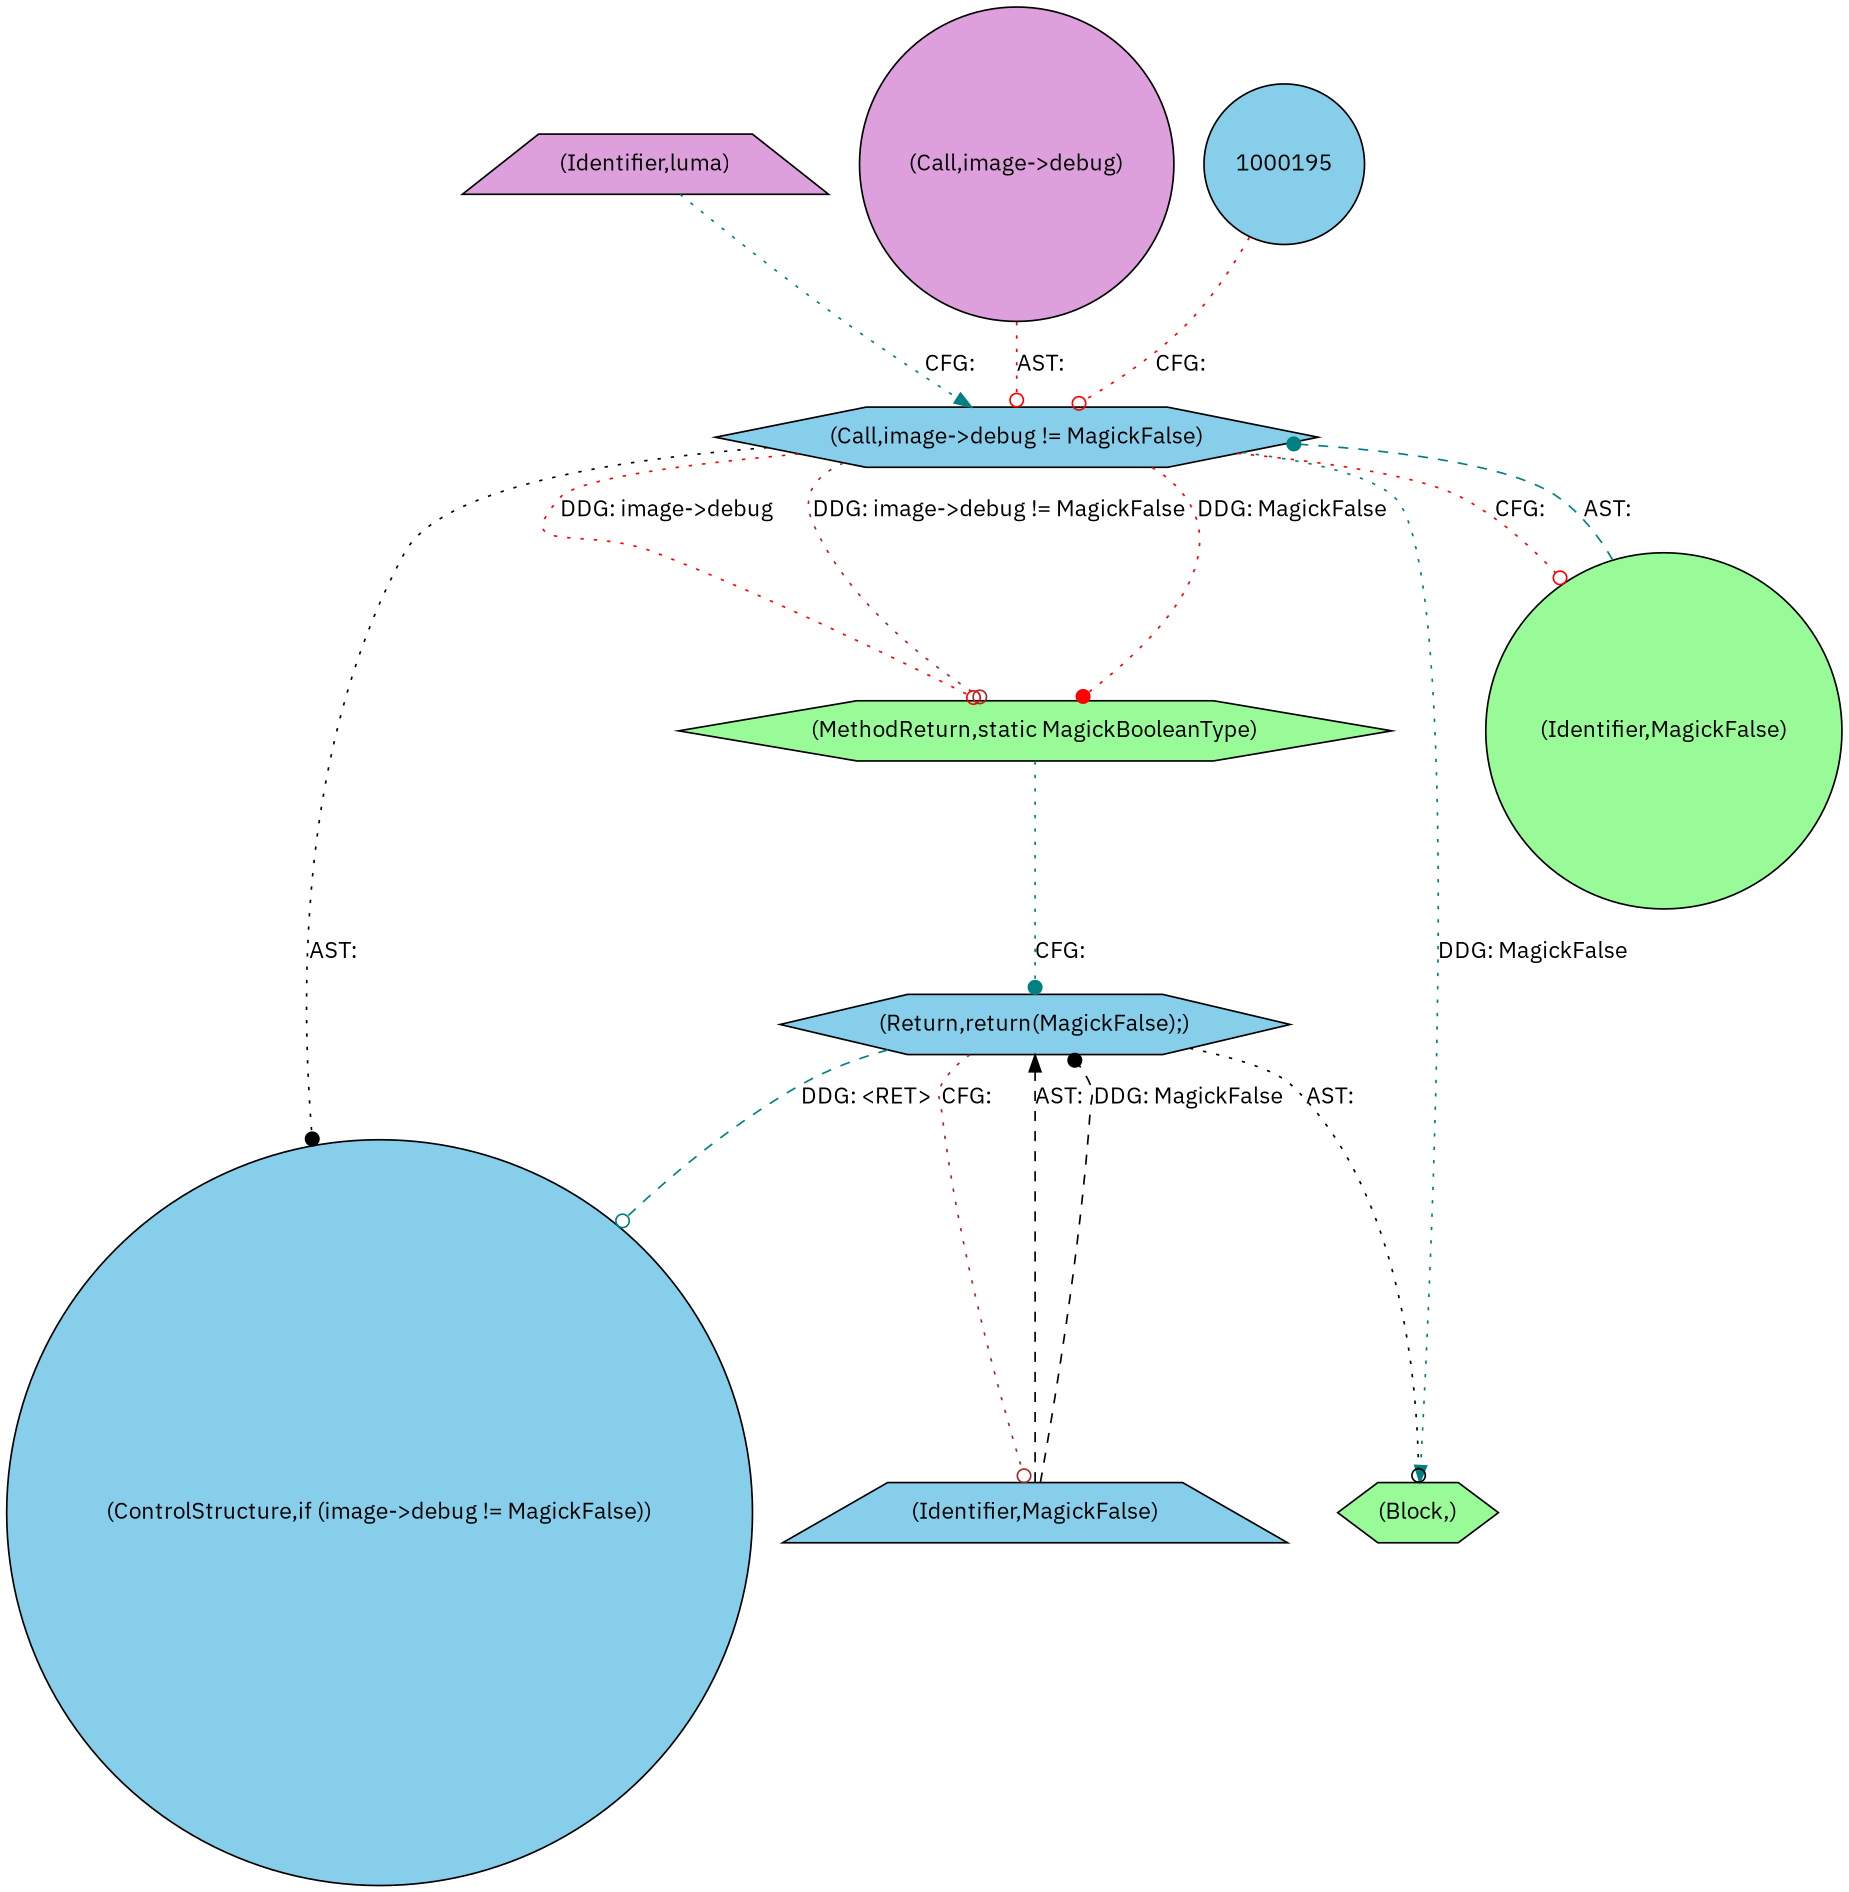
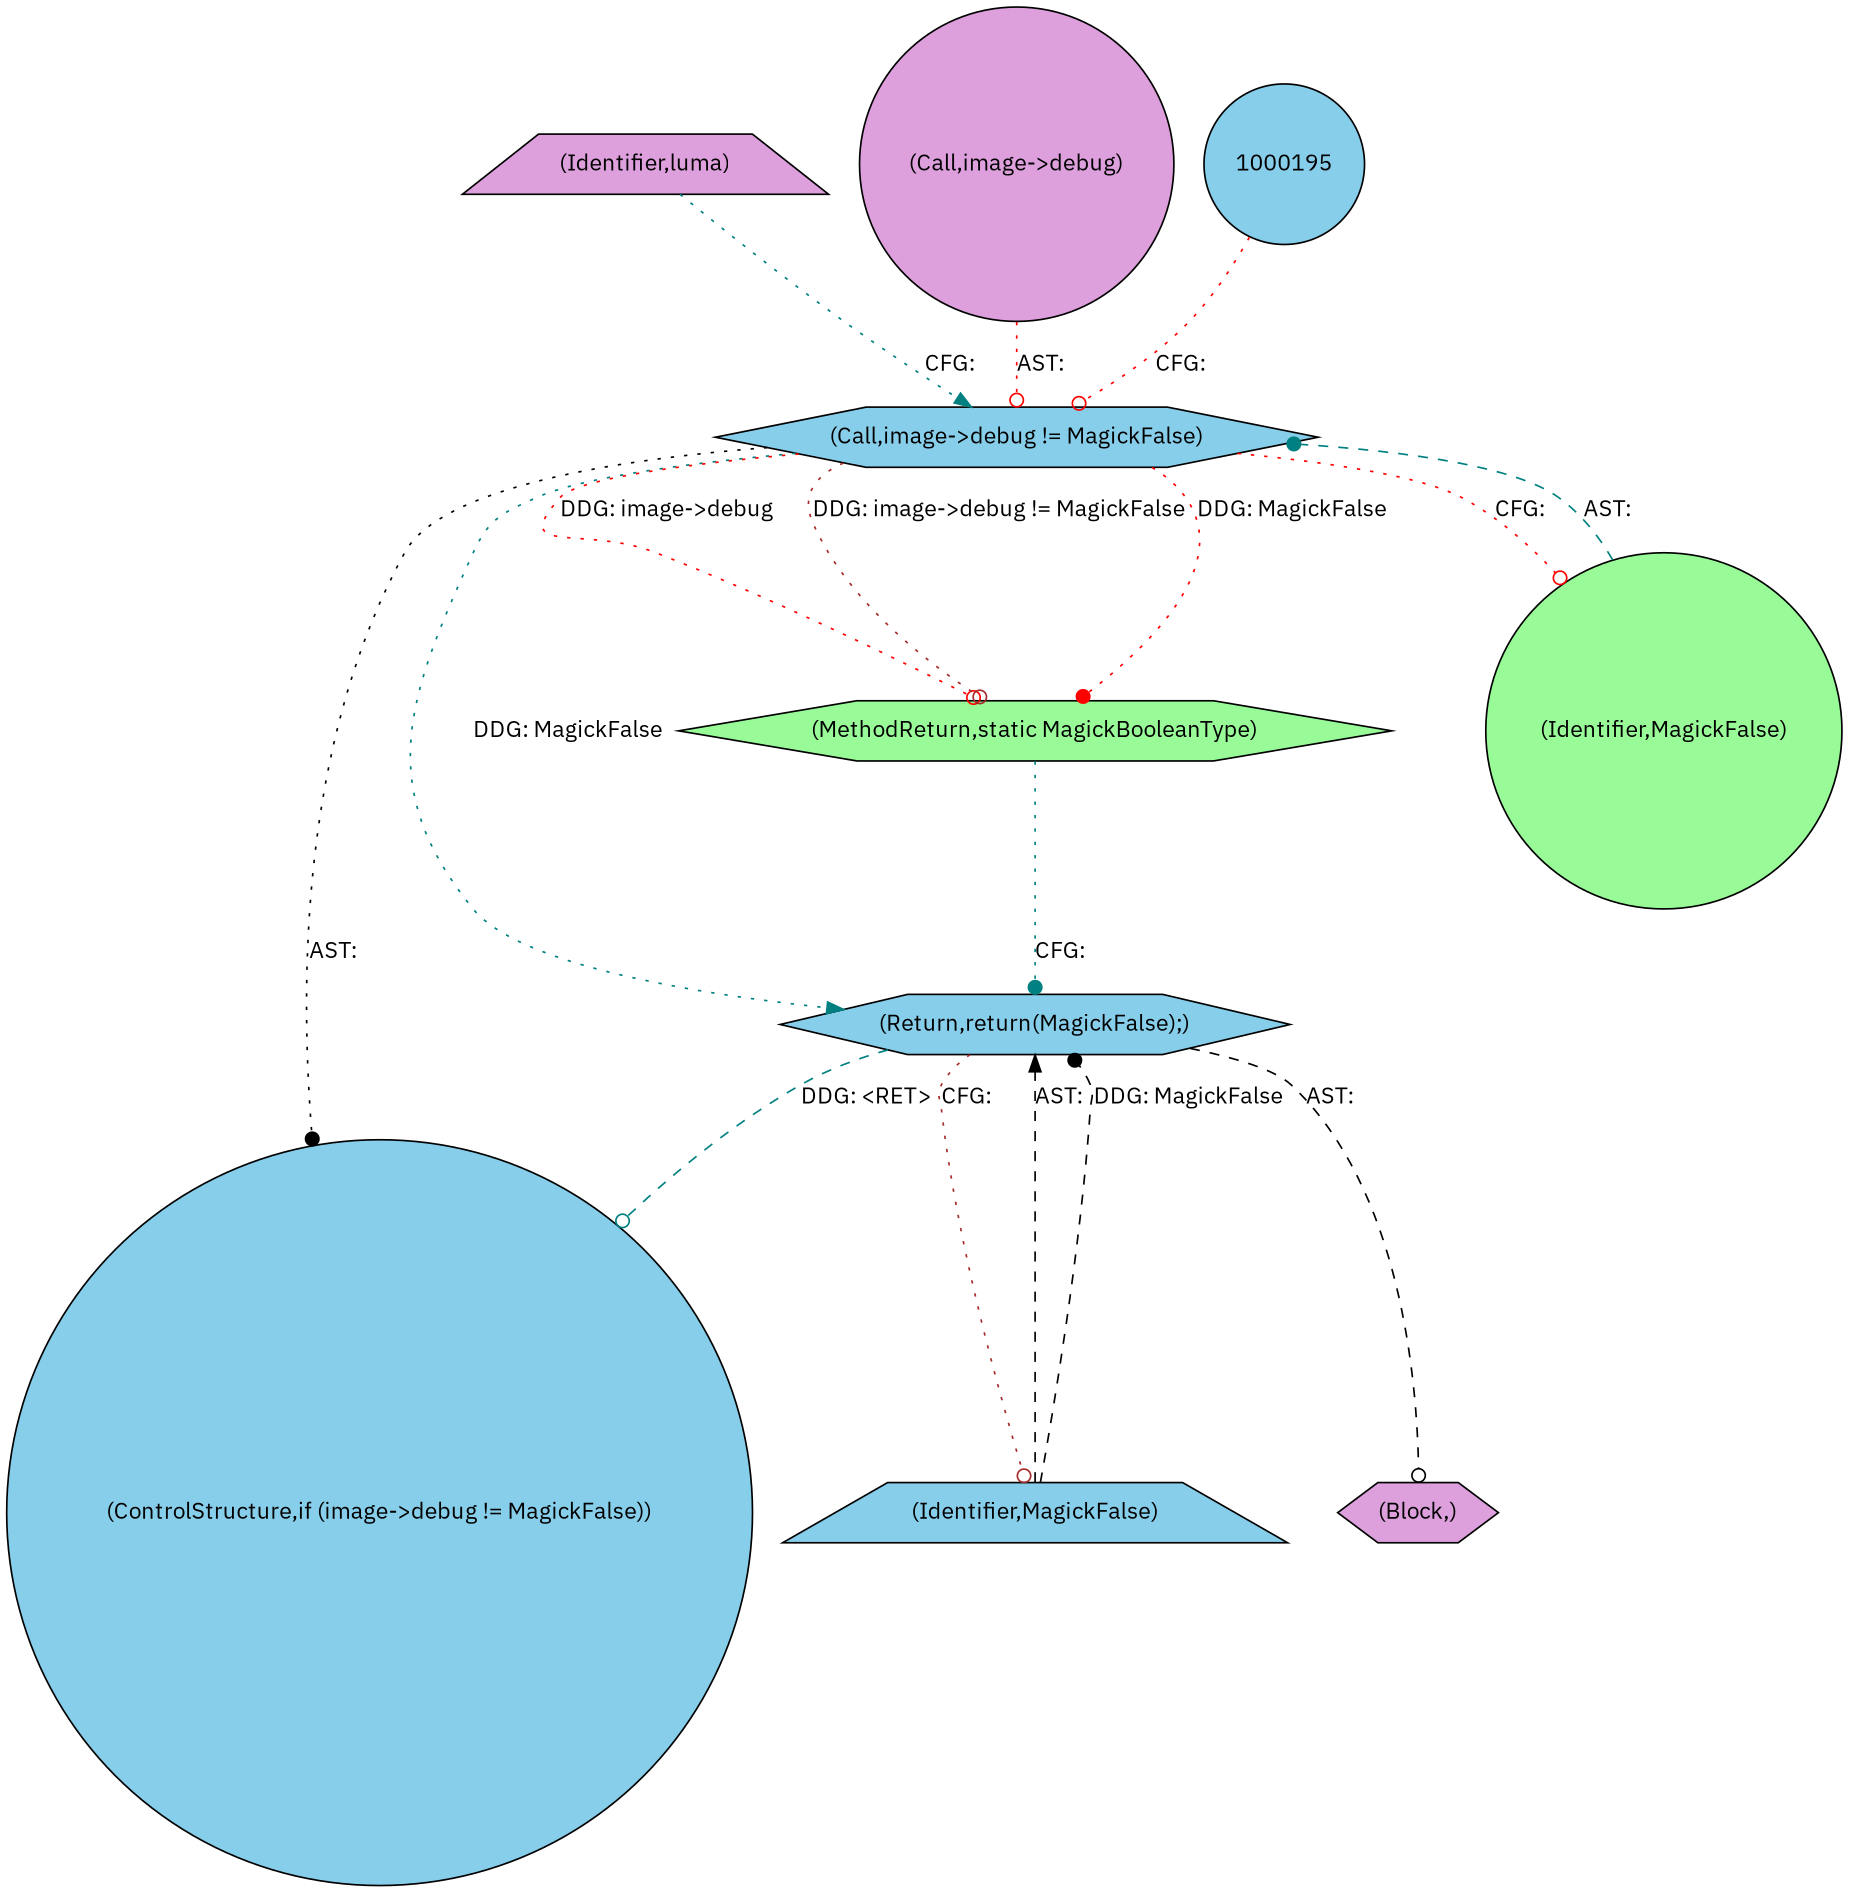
edge "(Call,image->debug != MagickFalse)" -> "(Block,)": now "(Call,image->debug != MagickFalse)" -> "(Return,return(MagickFalse);)"
edge "(Return,return(MagickFalse);)" -> "(Block,)": style dotted -> dashed
node "(Block,)": fillcolor palegreen -> plum
